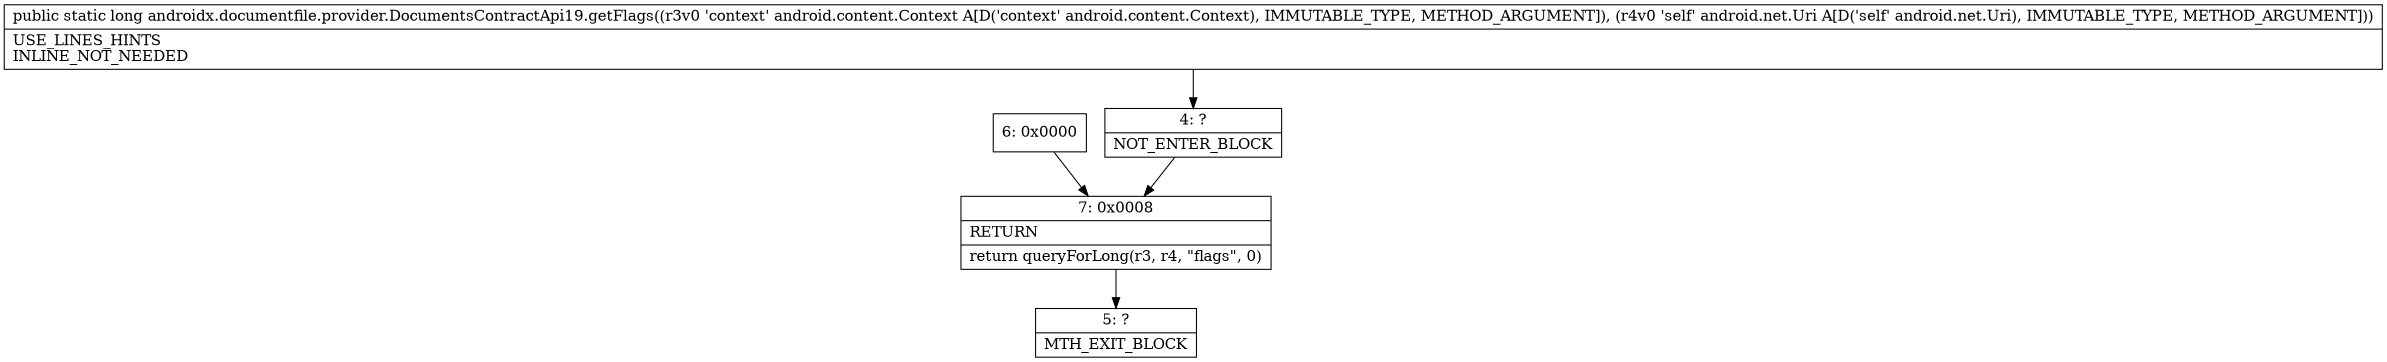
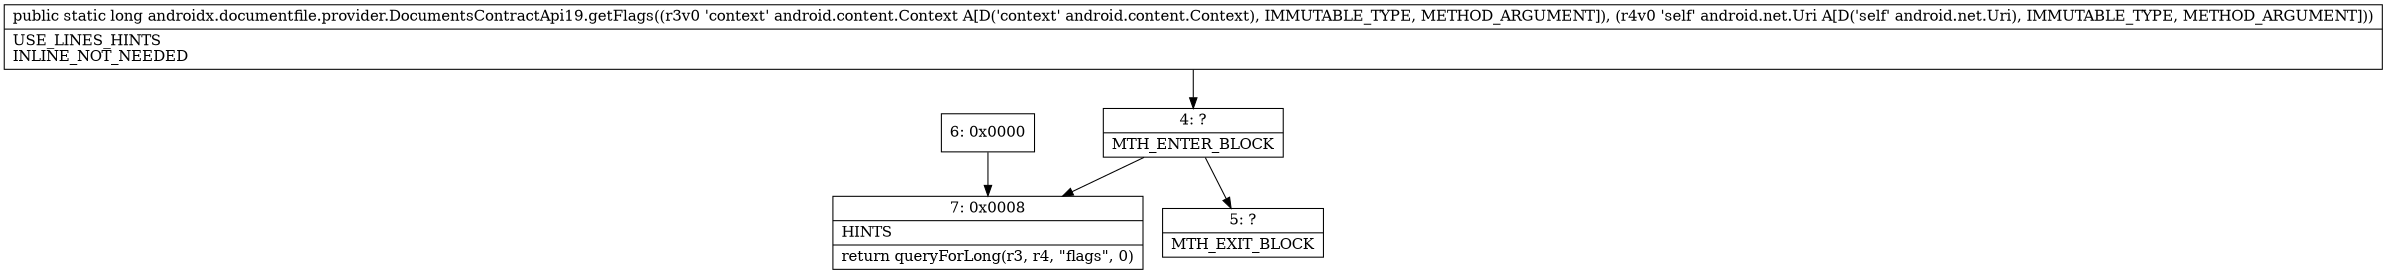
node "4: ?": text "NOT_ENTER_BLOCK" -> "MTH_ENTER_BLOCK"
node "7: 0x0008": text "RETURN" -> "HINTS"
edge "7: 0x0008" -> "5: ?": now "4: ?" -> "5: ?"
